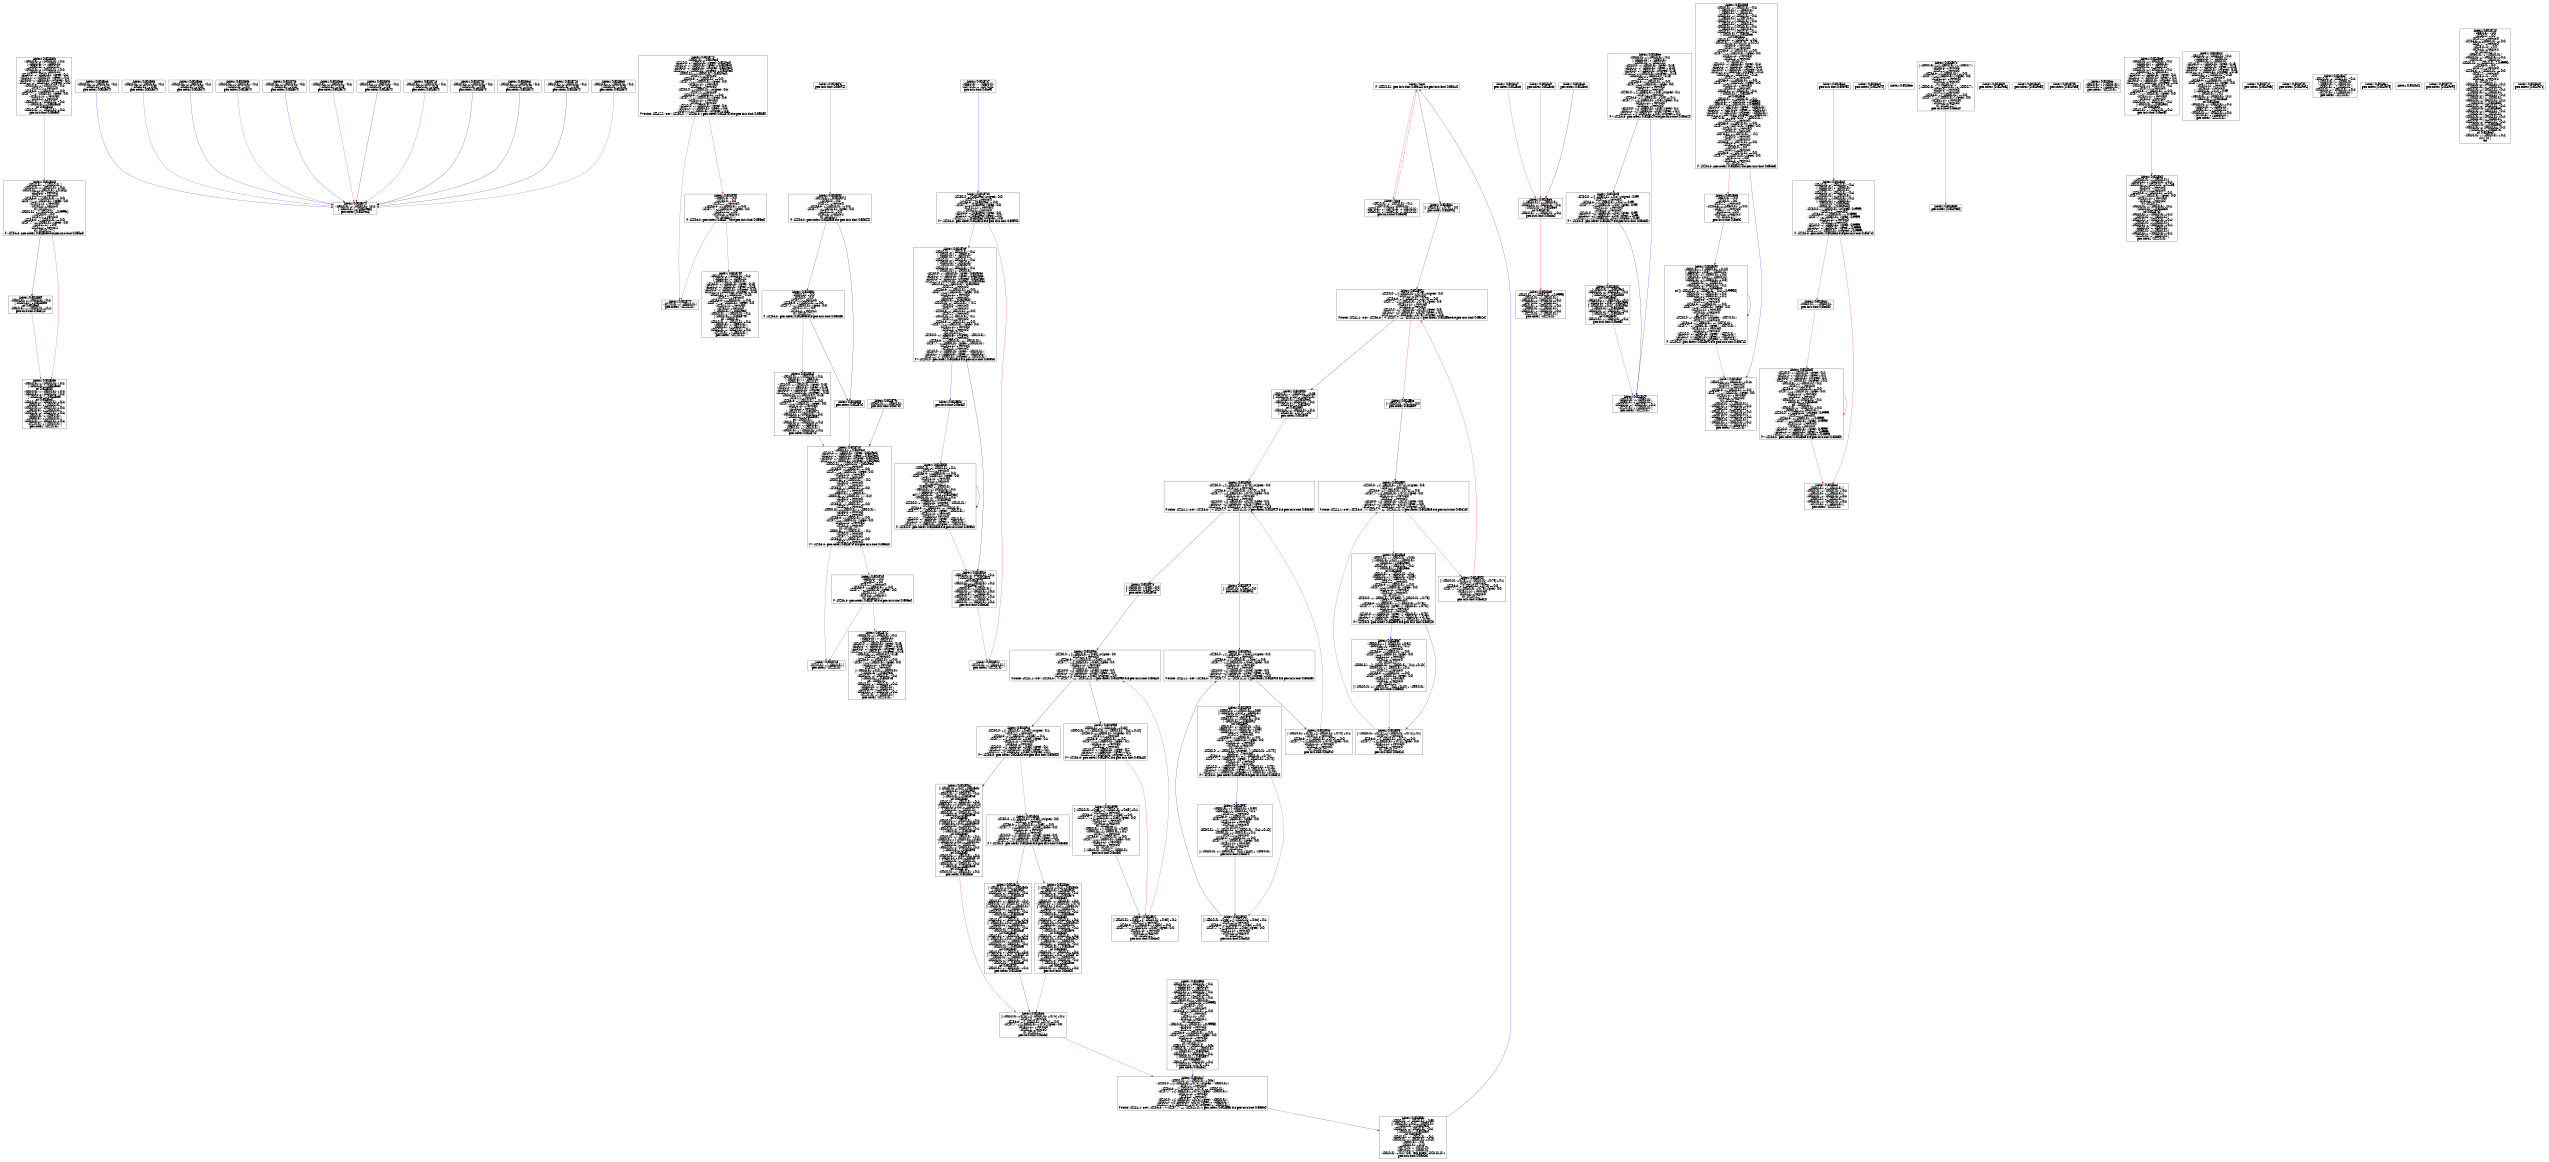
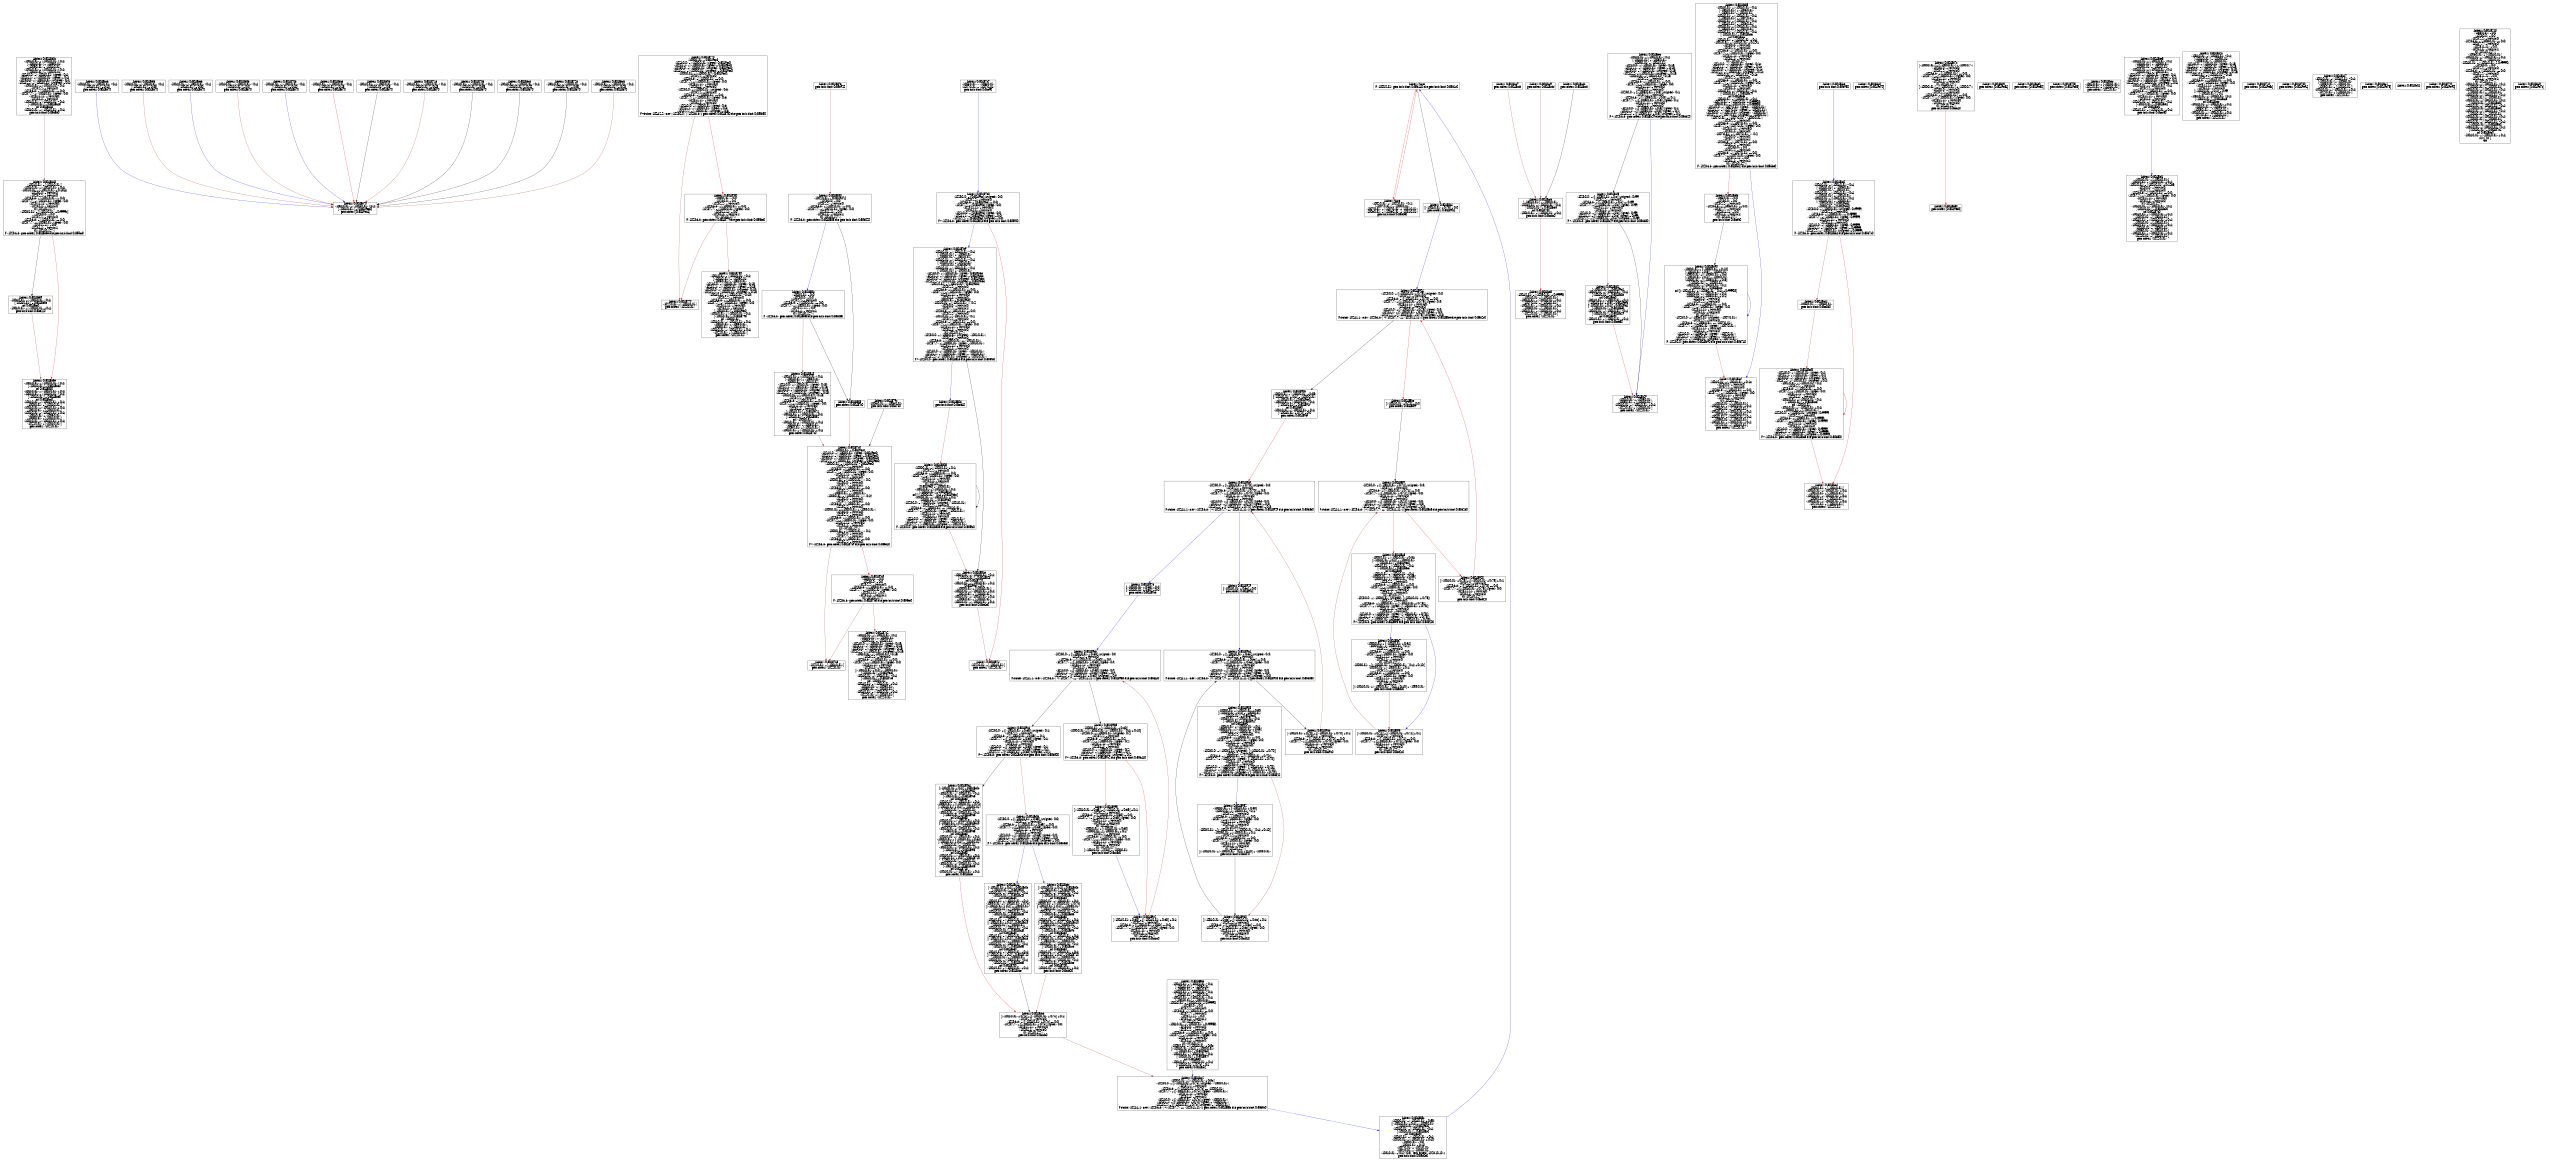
node "Address: 0x804866c": removed
